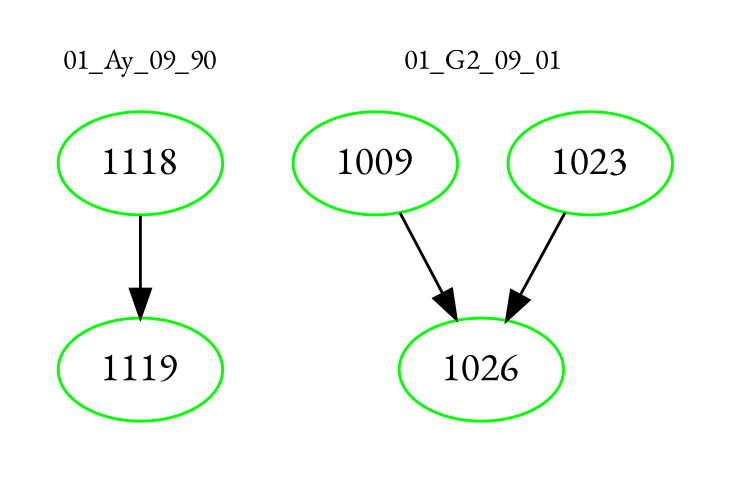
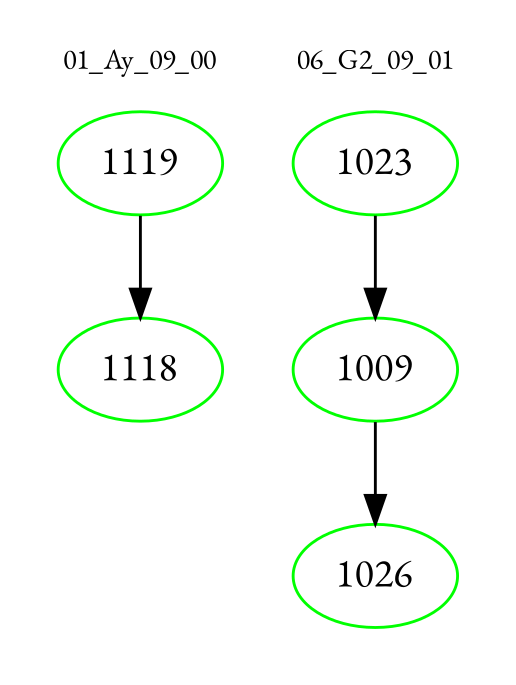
cluster "01_Ay_09_90": label "01_Ay_09_90" -> "01_Ay_09_00"
cluster "01_G2_09_01": label "01_G2_09_01" -> "06_G2_09_01"
edge "1118" -> "1119": reversed
edge "1023" -> "1026": now "1023" -> "1009"
